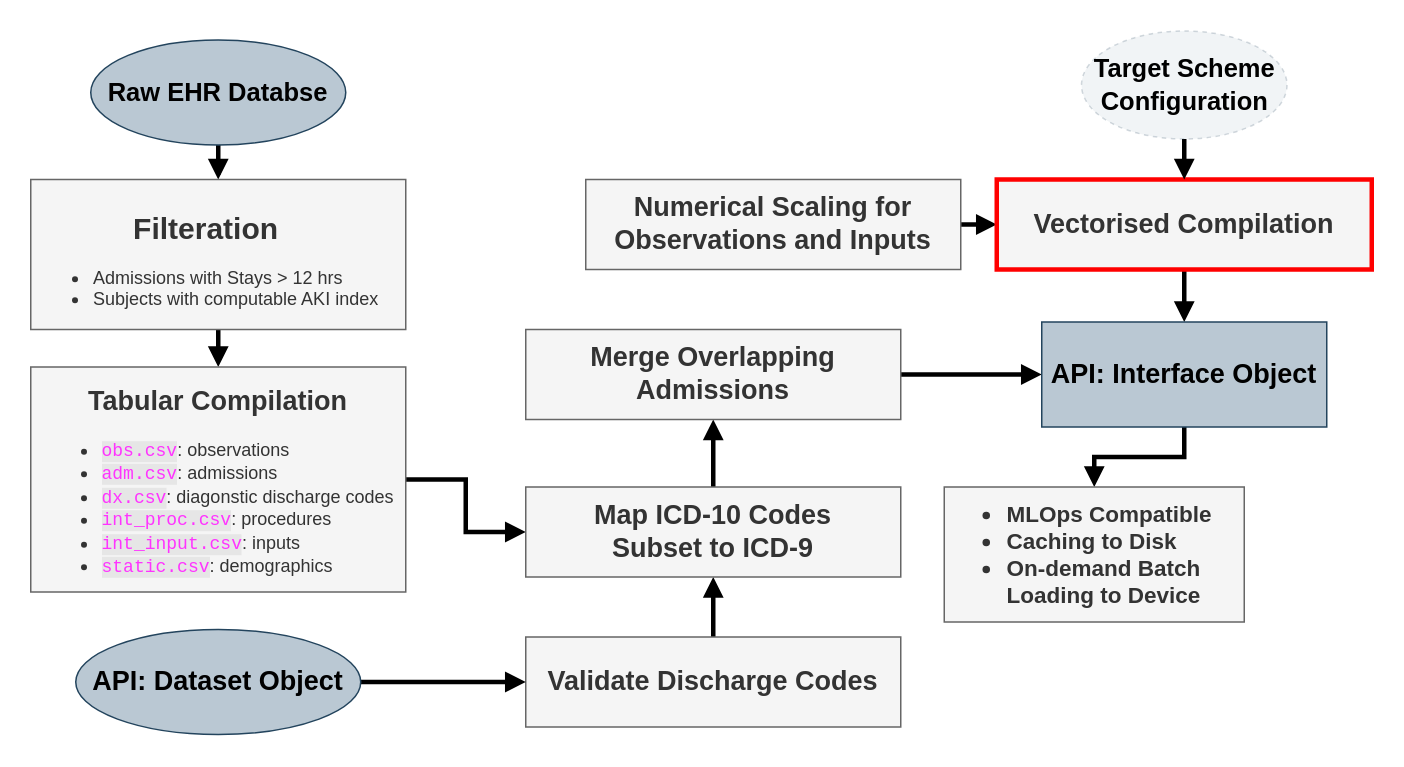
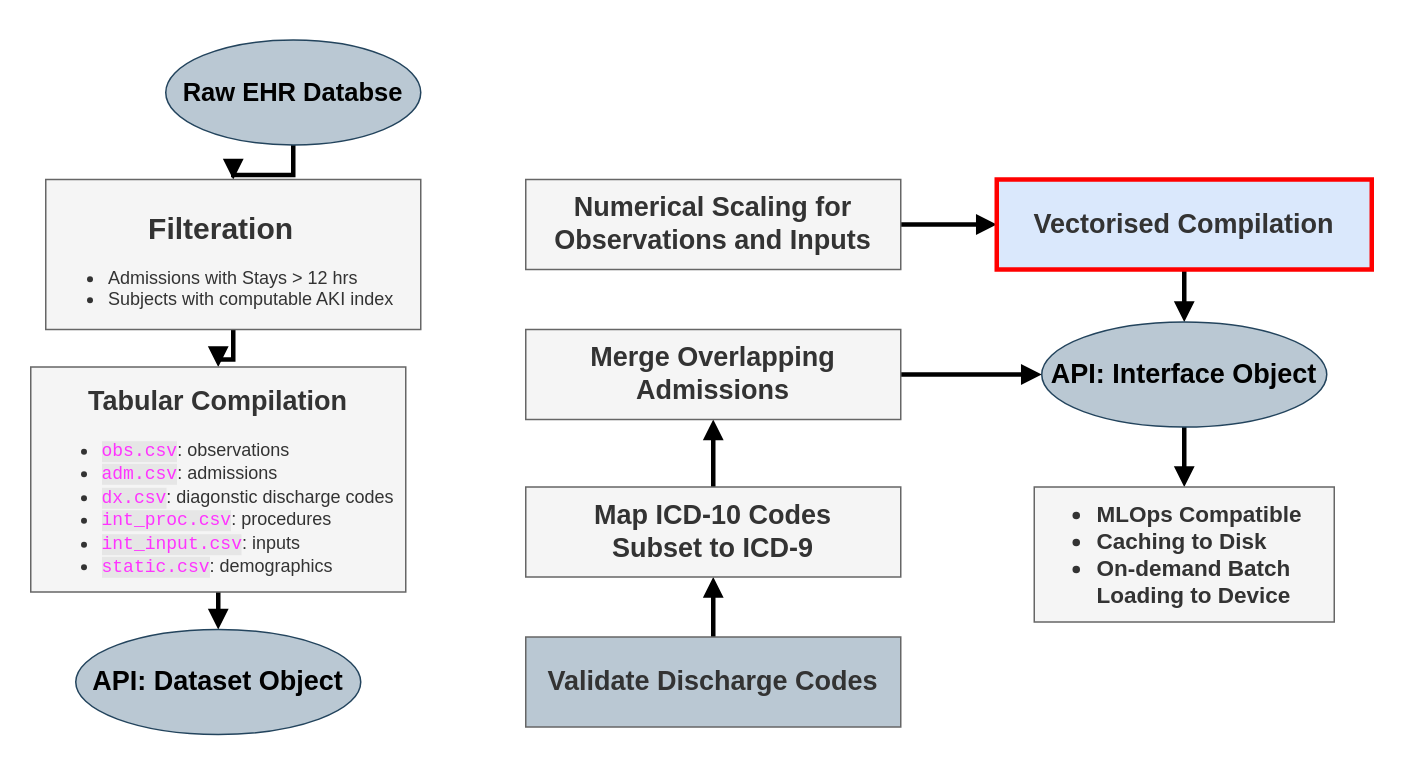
node "Target Scheme Configuration": removed
node "Raw EHR Databse": moved (218, 92) -> (293, 92)
edge "Target Scheme Configuration" -> "Vectorised Compilation": removed
node "Numerical Scaling for Observations and Inputs": moved (773, 224) -> (713, 224)
node "Vectorised Compilation": fillcolor #f5f5f5 -> #dae8fc
node "FilterationAdmissions with Stays > 12 hrs Subjects with computable AKI index": moved (218, 254) -> (233, 254)
node "API: Interface Object": shape rectangle -> ellipse
edge "Tabular Compilation obs.csv: observations adm.csv: admissions dx.csv: diagonstic discharge codes int_proc.csv: procedures int_input.csv: inputs static.csv: demographics" -> "Map ICD-10 Codes Subset to ICD-9": now "Tabular Compilation obs.csv: observations adm.csv: admissions dx.csv: diagonstic discharge codes int_proc.csv: procedures int_input.csv: inputs static.csv: demographics" -> "API: Dataset Object"
node "MLOps Compatible Caching to Disk On-demand Batch Loading to Device": moved (1094, 554) -> (1184, 554)
edge "API: Dataset Object" -> "Validate Discharge Codes": removed
node "Validate Discharge Codes": fillcolor #f5f5f5 -> #bac8d3
